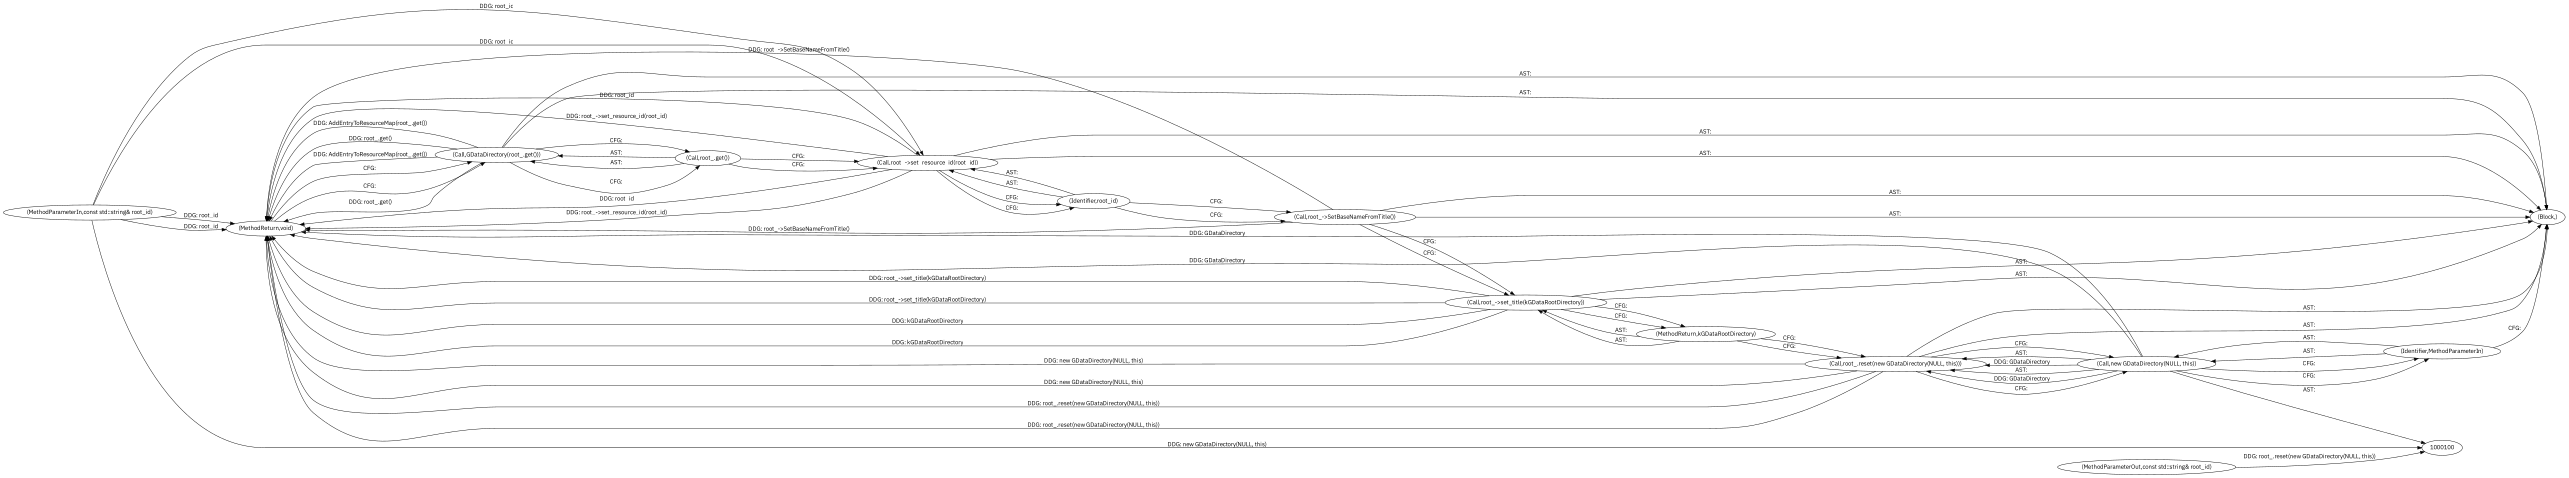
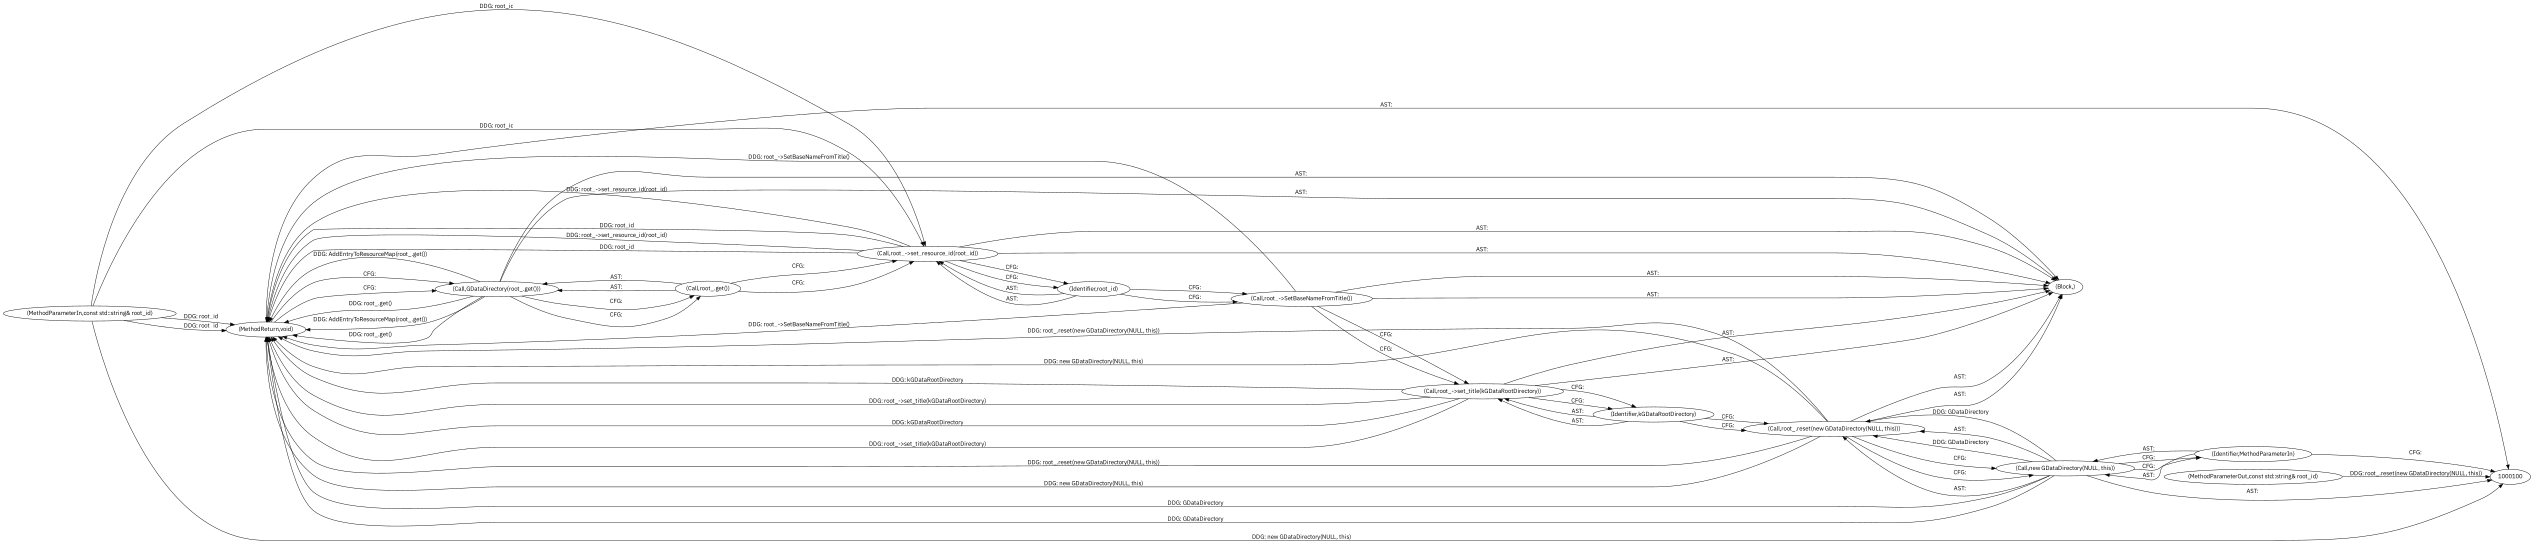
edge "(MethodReturn,void)" -> "1000100": added, label "AST:"
edge "(Identifier,MethodParameterIn)" -> "(Block,)": now "(Identifier,MethodParameterIn)" -> "1000100"
node "(MethodReturn,kGDataRootDirectory)": label "(MethodReturn,kGDataRootDirectory)" -> "(Identifier,kGDataRootDirectory)"
